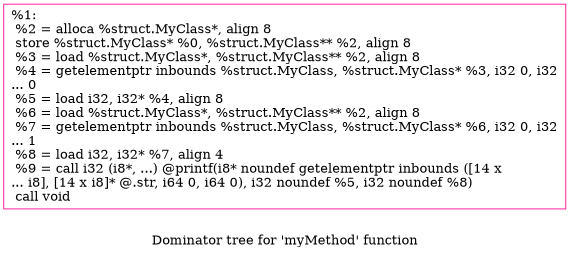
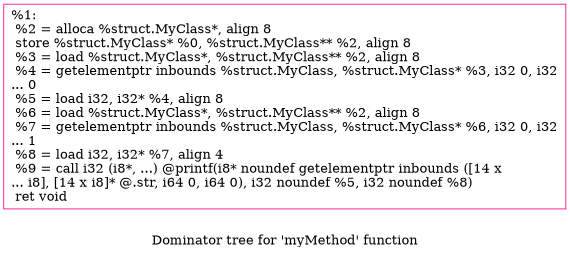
node "%1:": text "call void" -> "ret void"
